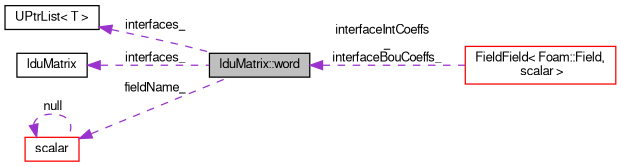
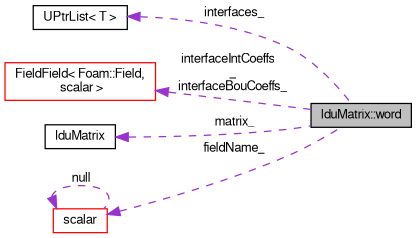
edge "lduMatrix::word" -> "lduMatrix": label " interfaces_" -> " matrix_"
edge "FieldField< Foam::Field, scalar >" -> "lduMatrix::word": reversed
